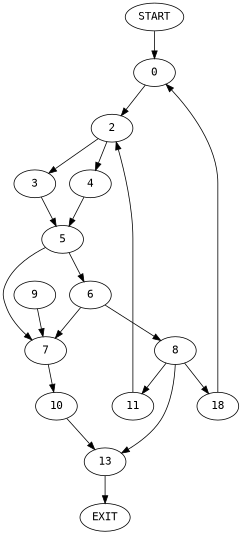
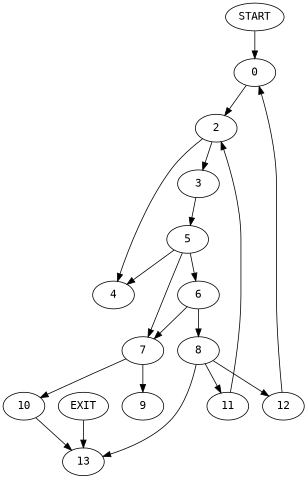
edge "4" -> "5": reversed
edge "9" -> "7": reversed
node "18": label "18" -> "12"
edge "13" -> "EXIT": reversed
